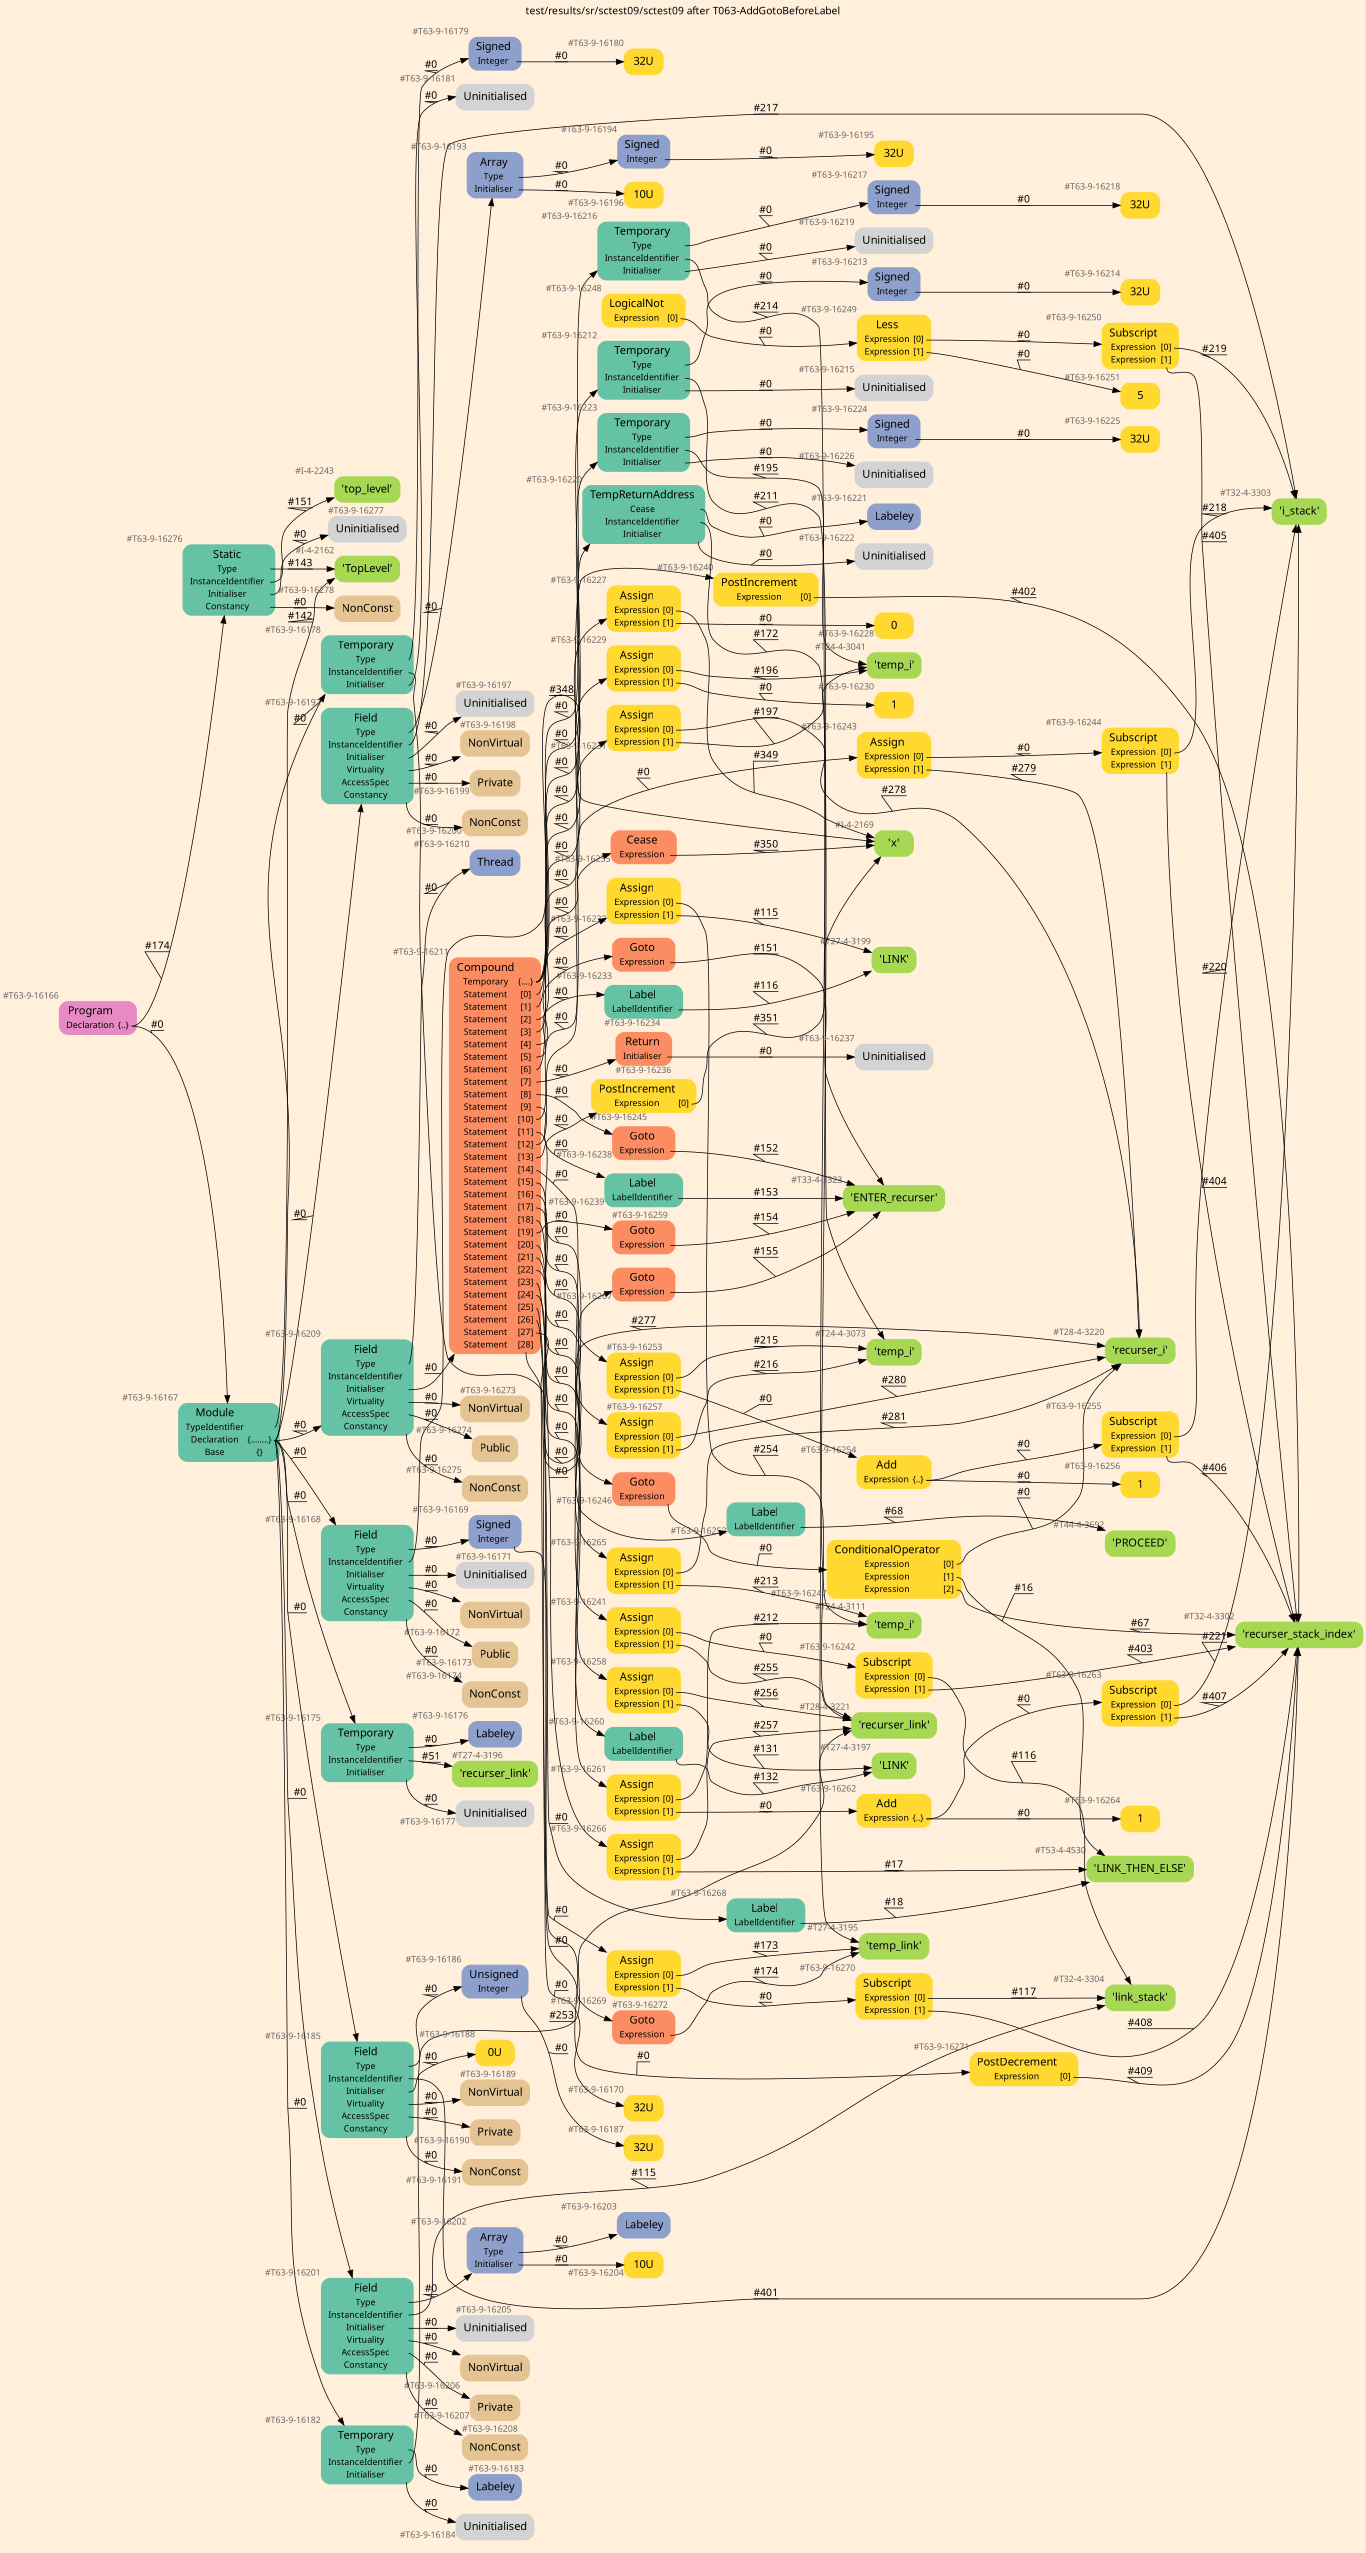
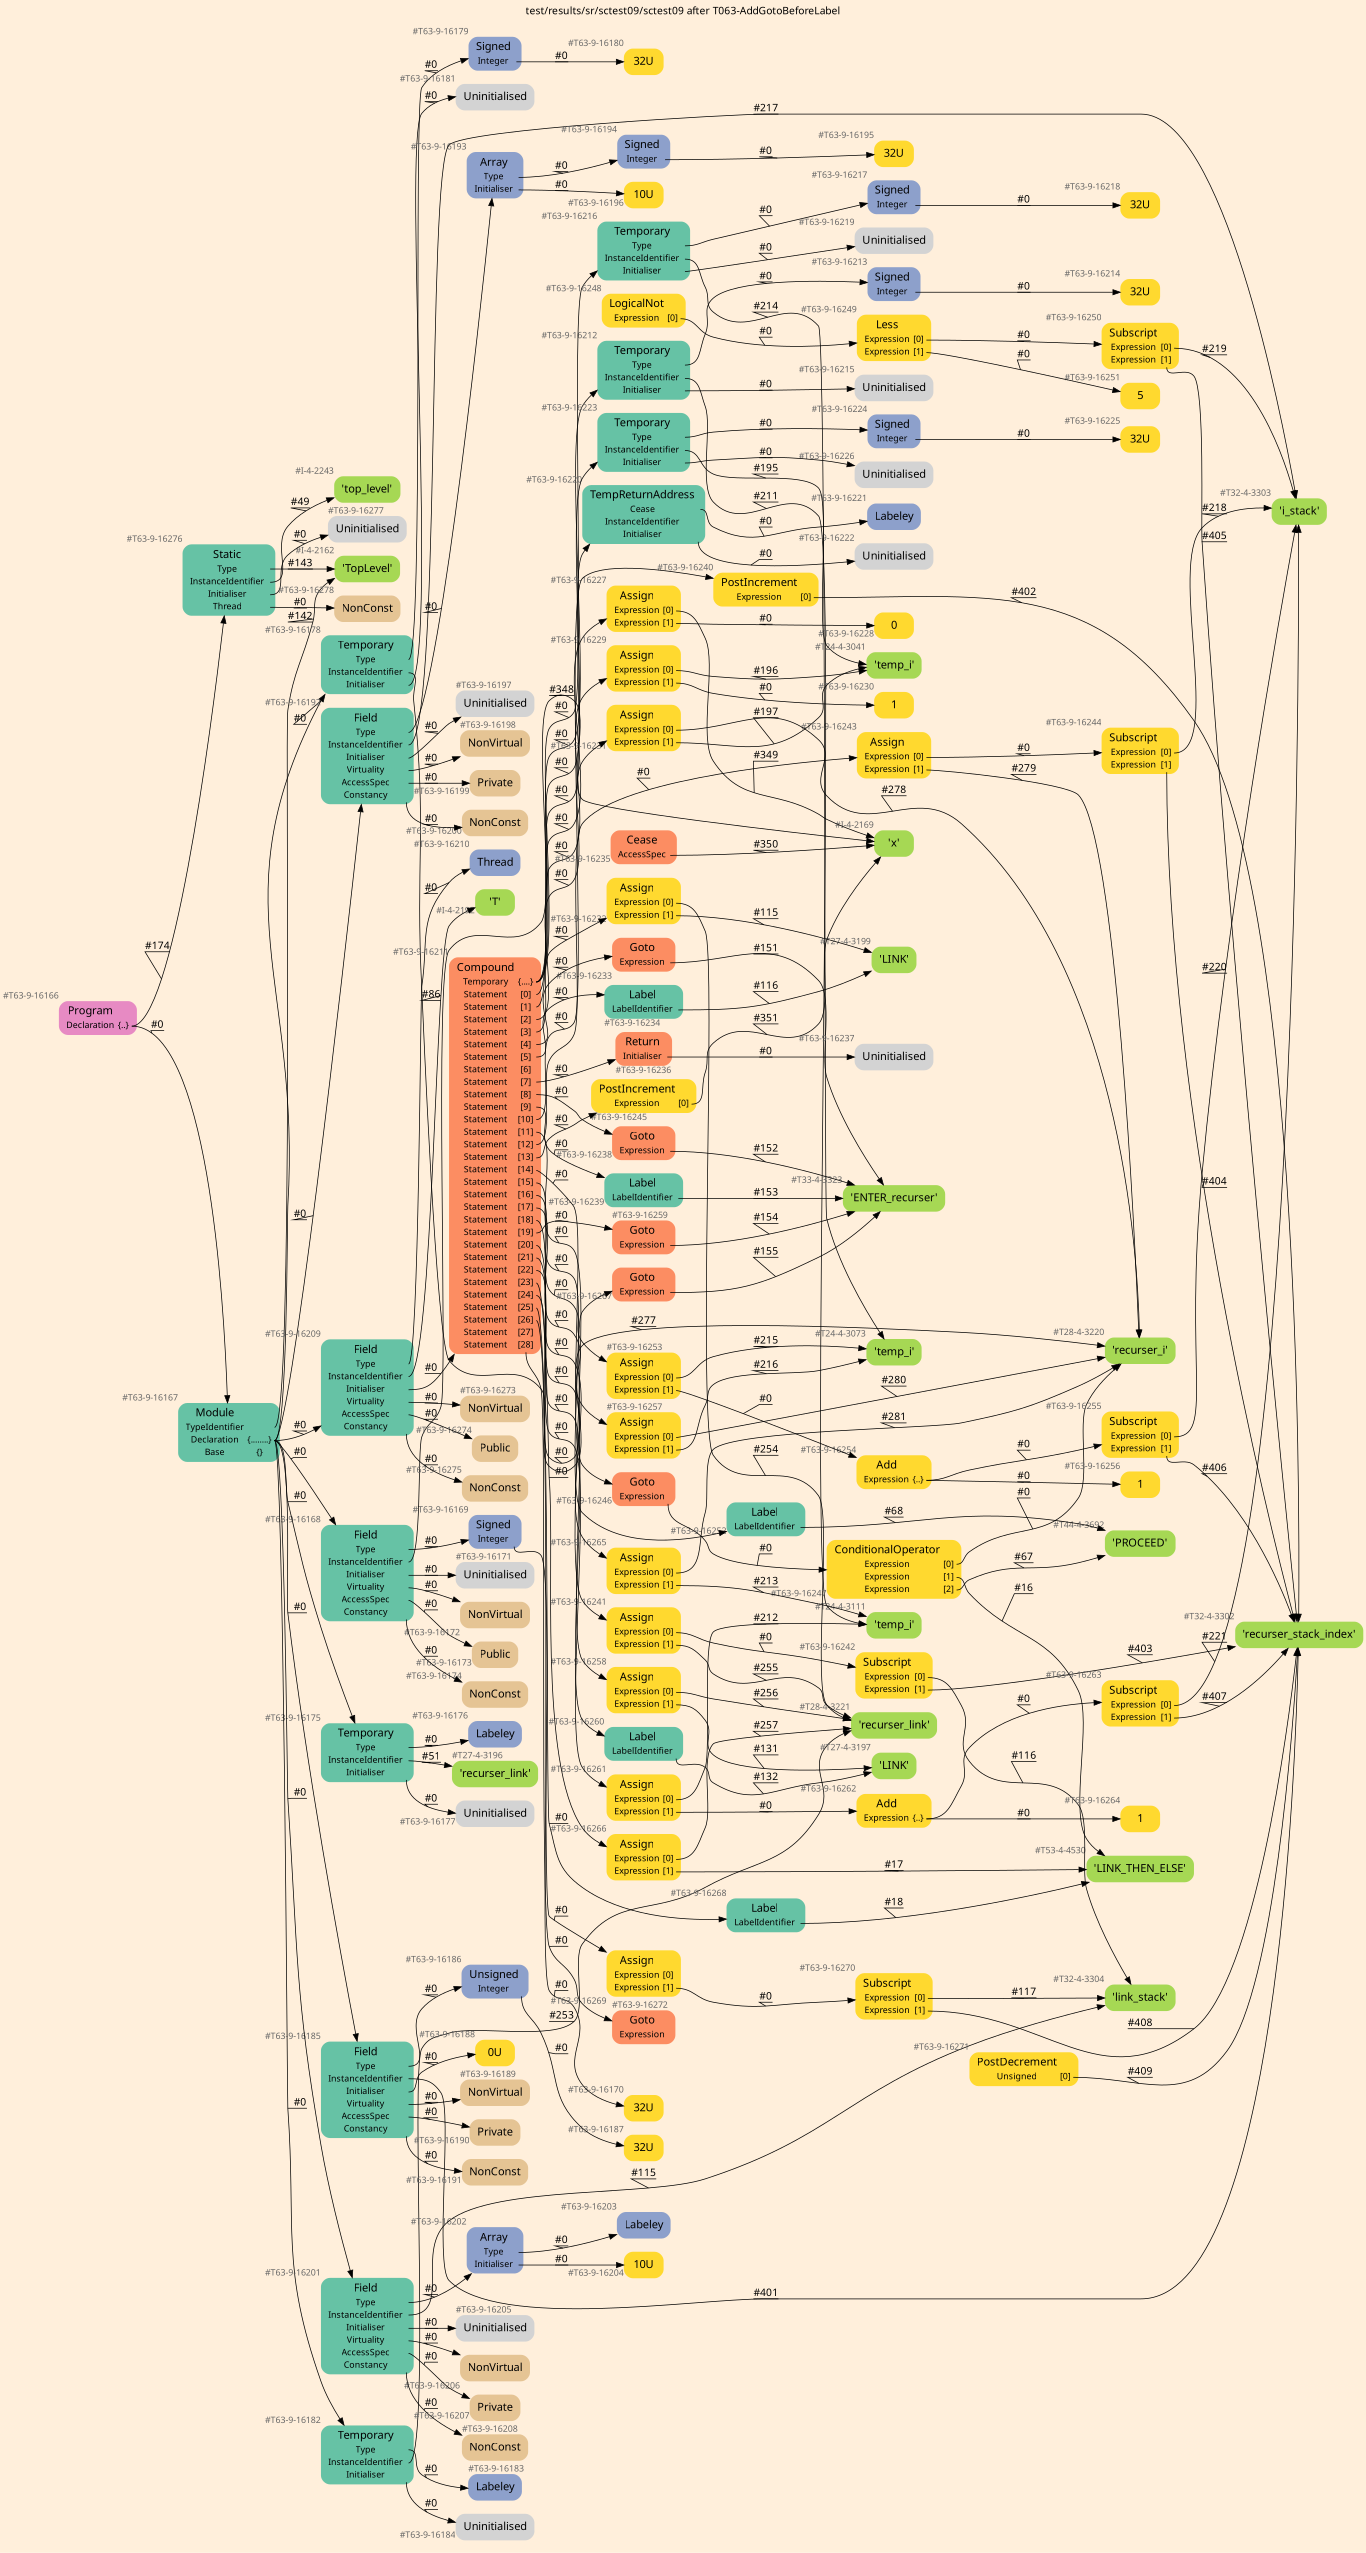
edge "Static" -> "'top_level'": label "#151" -> "#49"
node "Static": text "Constancy" -> "Thread"
node "Cease": text "Expression" -> "AccessSpec"
node "'T'": added
edge "Compound" -> "Cease": removed, label "#0"
edge "ConditionalOperator" -> "'recurser_stack_index'": now "ConditionalOperator" -> "'PROCEED'"
edge "Compound" -> "PostDecrement": removed, label "#0"
node "'temp_link'": removed
node "PostDecrement": text "Expression" -> "Unsigned"
